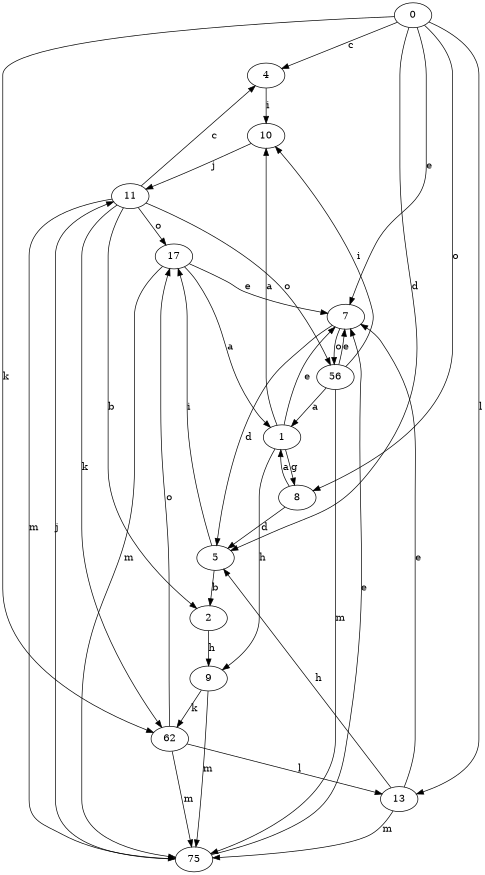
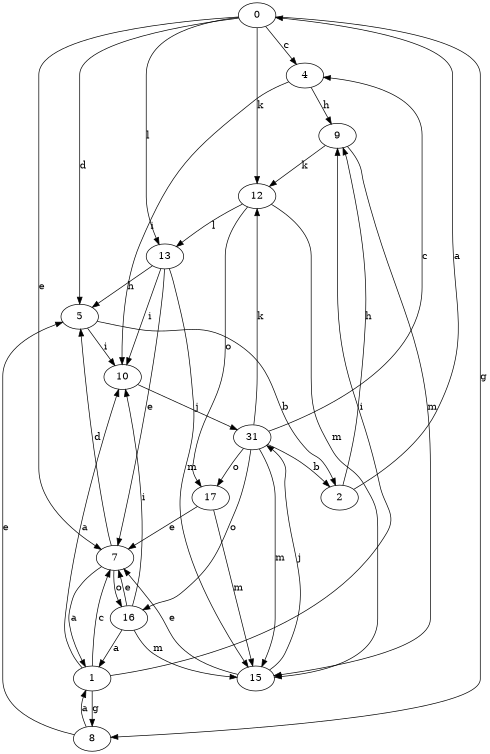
edge "4" -> "9": added, label "h"
node "11": label "11" -> "31"
edge "2" -> "0": added, label "a"
edge "0" -> "8": label "o" -> "g"
edge "13" -> "10": added, label "i"
edge "17" -> "1": now "7" -> "1"
edge "1" -> "7": label "e" -> "c"
node "56": label "56" -> "16"
edge "5" -> "17": now "5" -> "10"
edge "8" -> "5": label "d" -> "e"
edge "1" -> "9": label "h" -> "i"
node "62": label "62" -> "12"
node "75": label "75" -> "15"
